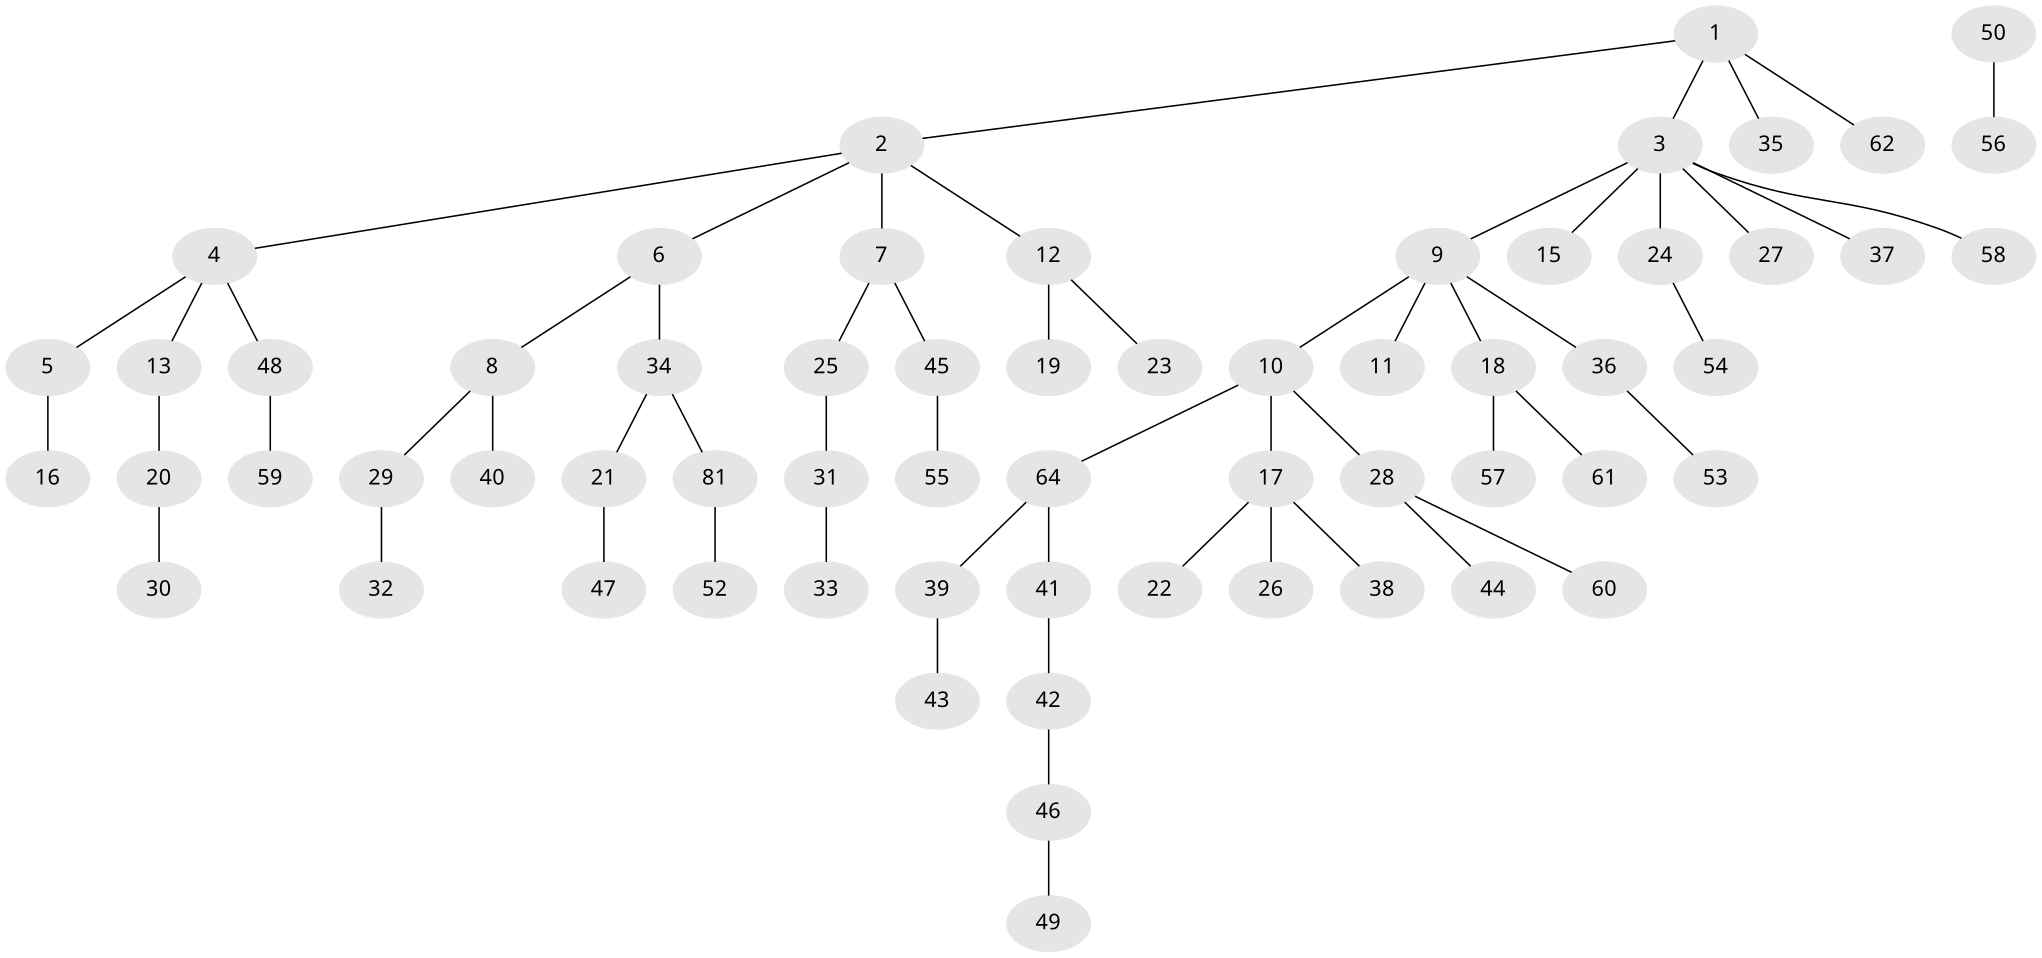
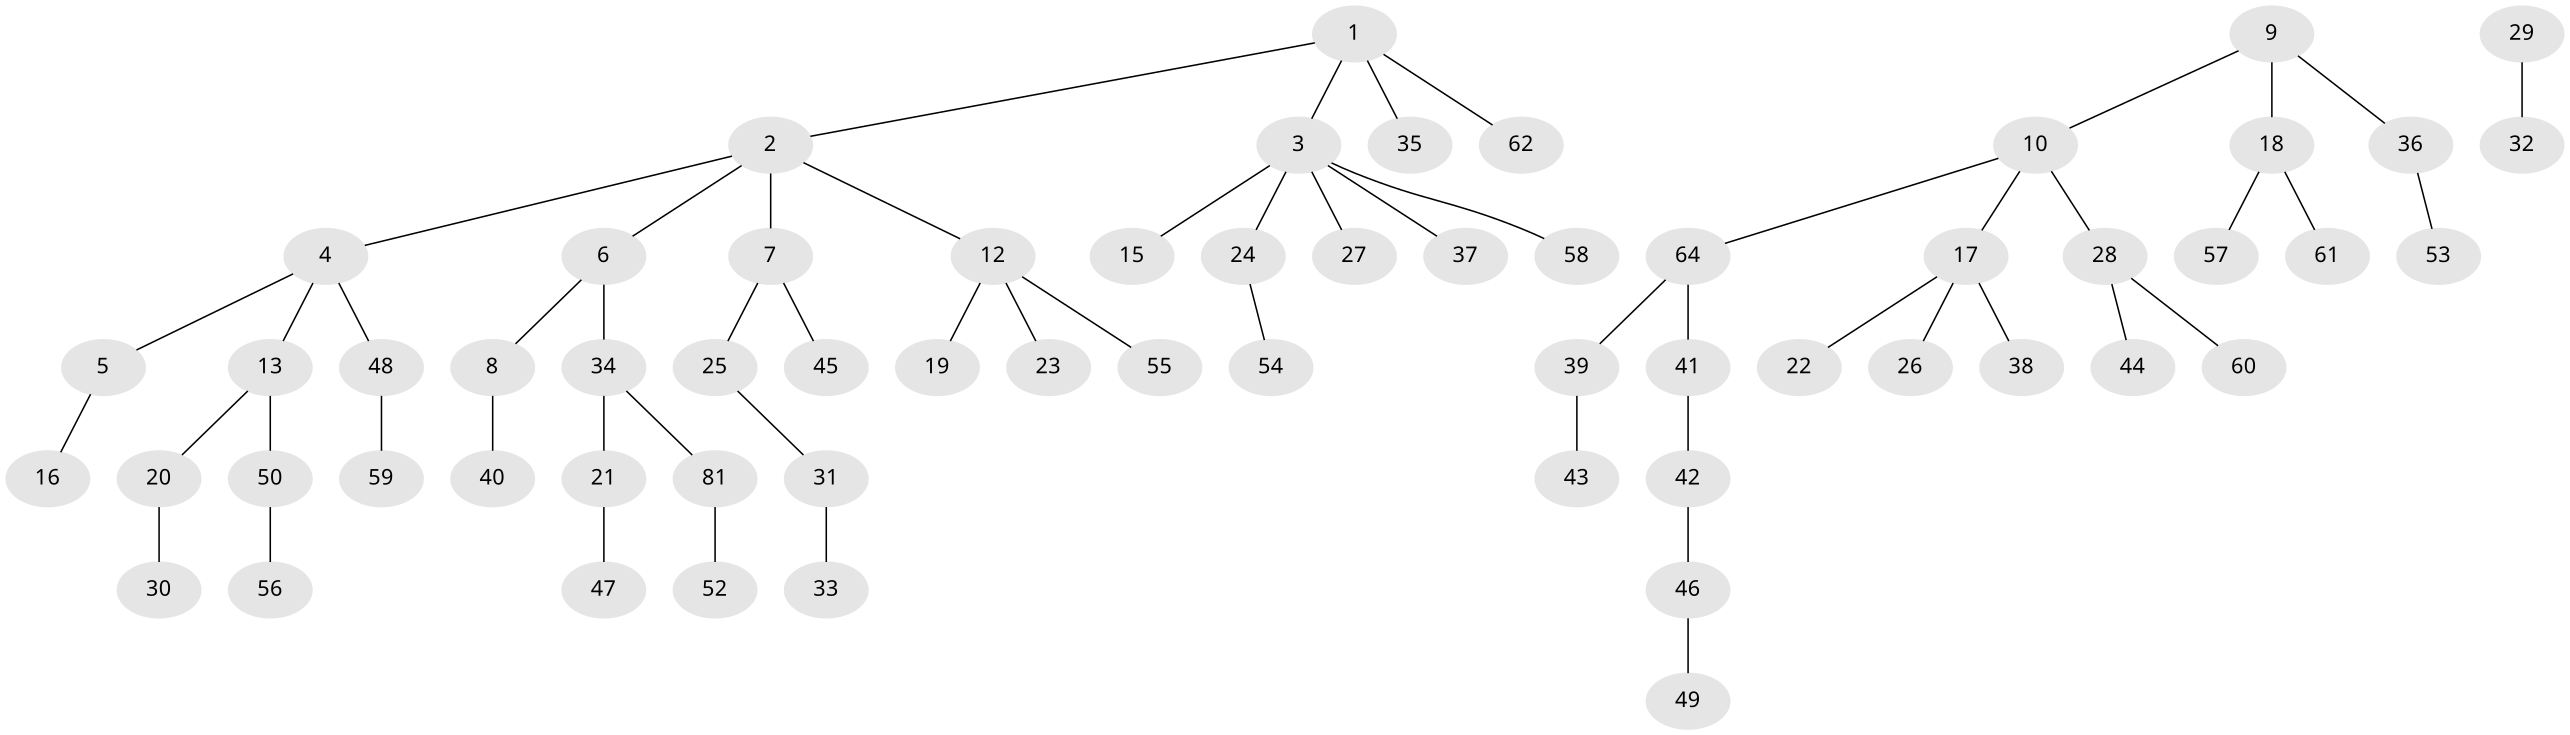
edge "3" -- "9": removed
node "11": removed
edge "13" -- "50": added
edge "8" -- "29": removed
edge "45" -- "55": now "12" -- "55"
